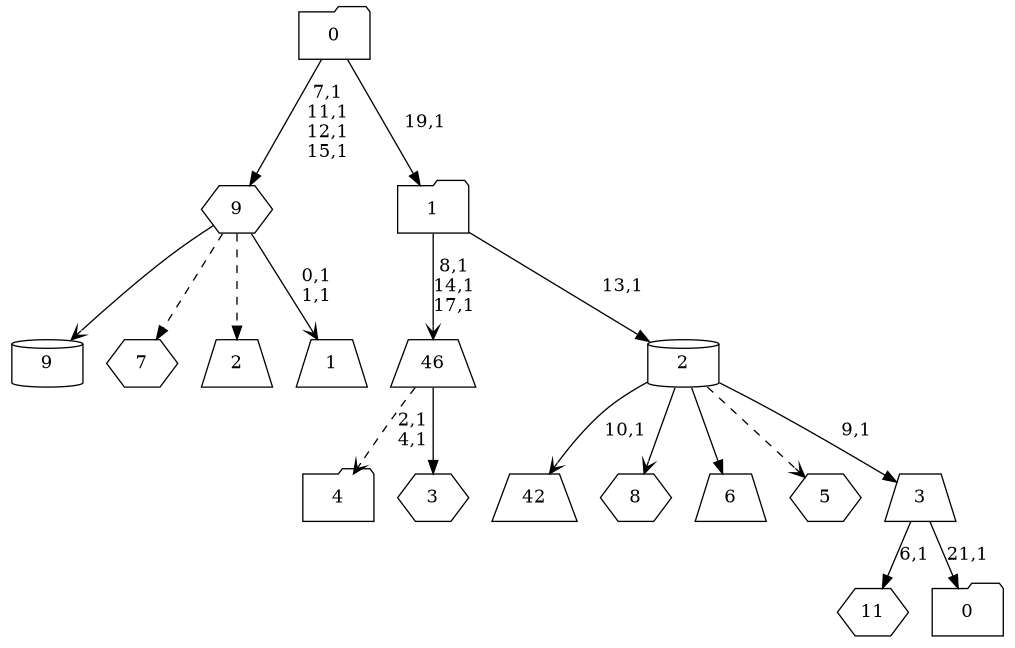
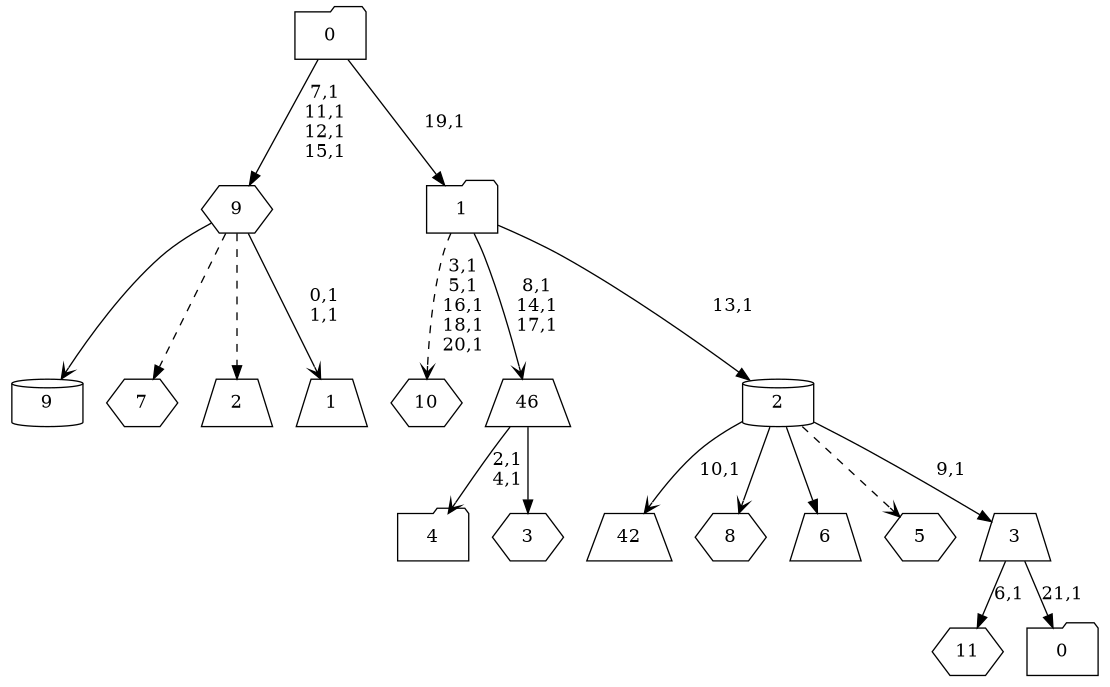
node "10": added
edge "46" -> "4": style dashed -> solid
